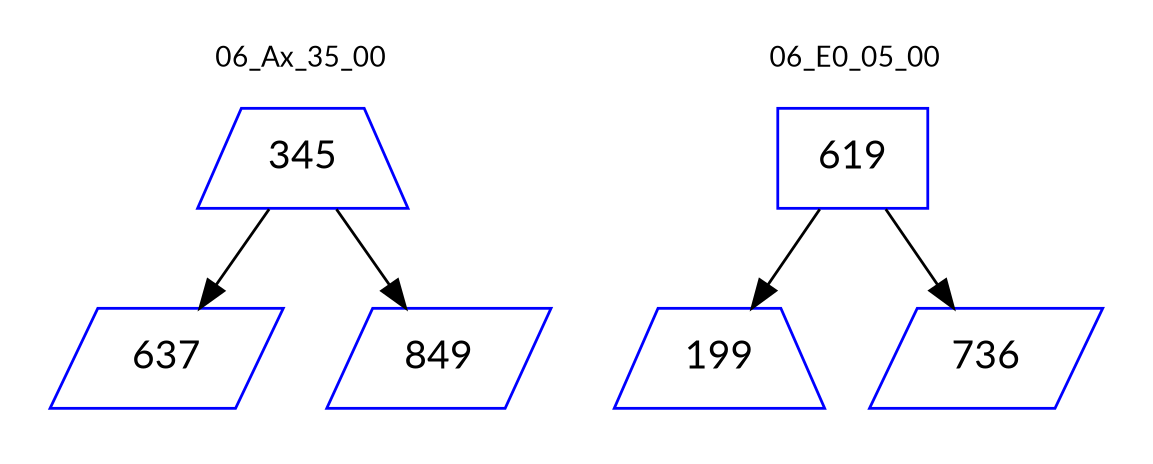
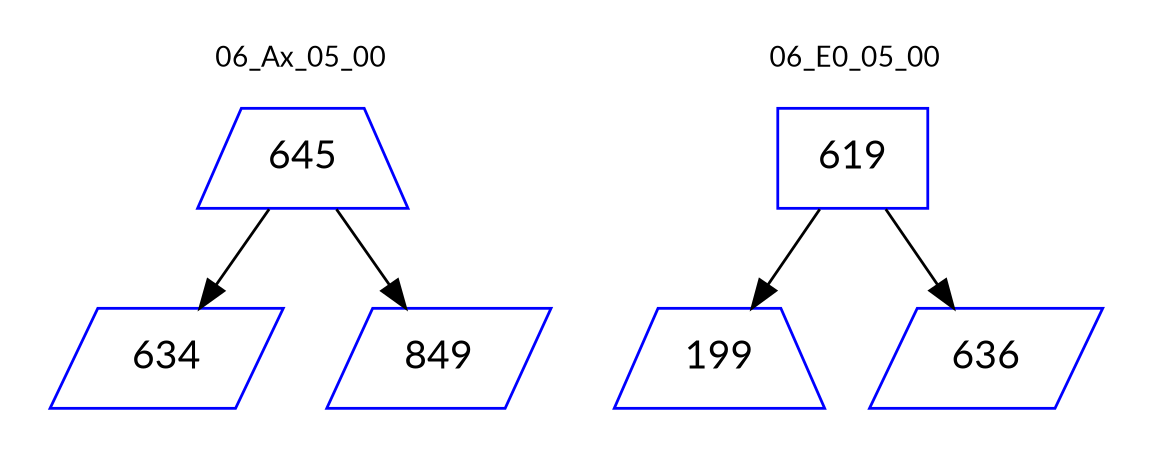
cluster "06_Ax_35_00": label "06_Ax_35_00" -> "06_Ax_05_00"
node "345": label "345" -> "645"
node "637": label "637" -> "634"
node "736": label "736" -> "636"
